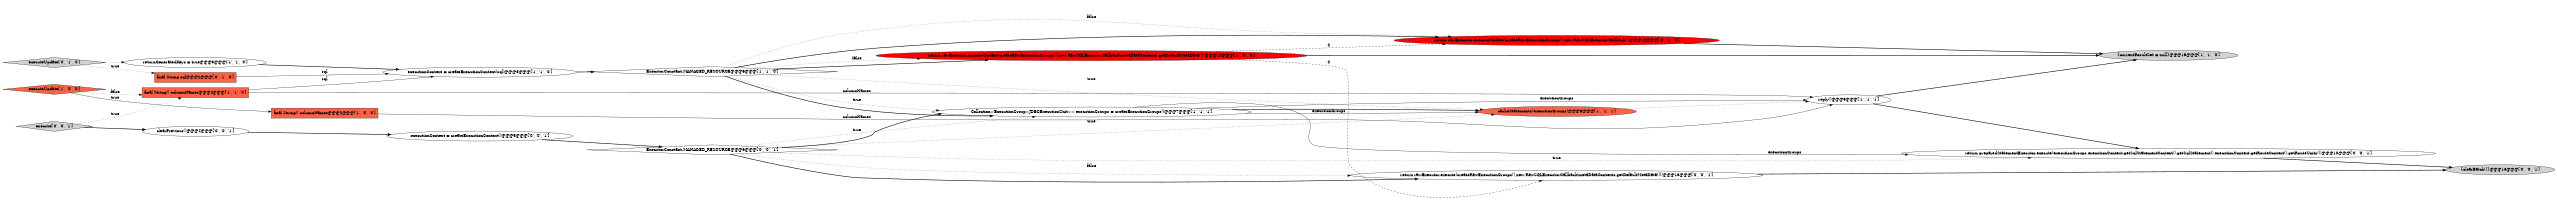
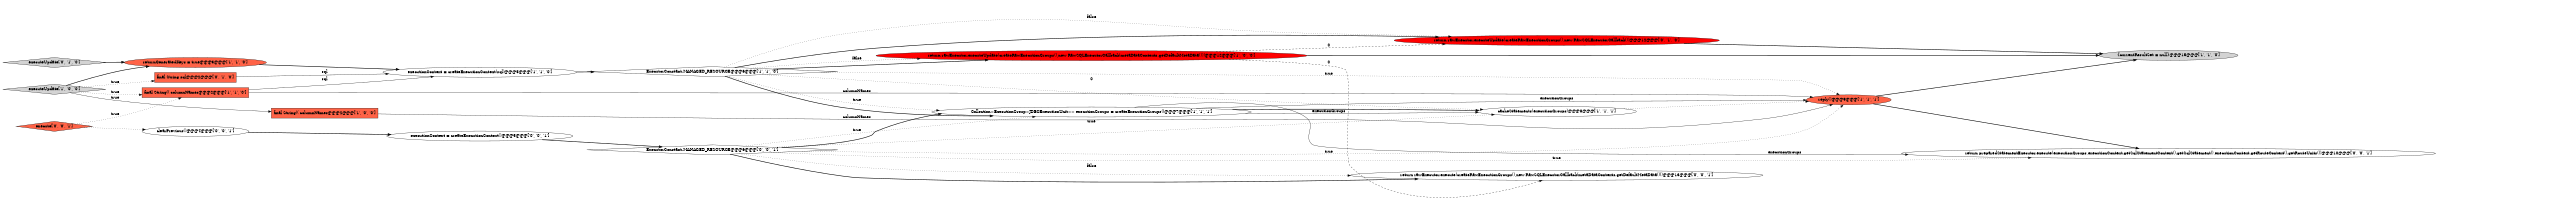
edge "executeUpdate['0', '1', '0']" -> "returnGeneratedKeys = true@@@3@@@['1', '1', '0']": style dotted -> bold
node "returnGeneratedKeys = true@@@3@@@['1', '1', '0']": fillcolor white -> tomato
edge "executeUpdate['0', '1', '0']" -> "final String sql@@@2@@@['0', '1', '0']": now "executeUpdate['1', '0', '0']" -> "final String sql@@@2@@@['0', '1', '0']"
edge "executeUpdate['1', '0', '0']" -> "returnGeneratedKeys = true@@@3@@@['1', '1', '0']": added
edge "ExecutorConstant.MANAGED_RESOURCE@@@6@@@['1', '1', '0']" -> "reply()@@@9@@@['1', '1', '1']": added, label "true"
edge "ExecutorConstant.MANAGED_RESOURCE@@@6@@@['1', '1', '0']" -> "cacheStatements(executionGroups)@@@8@@@['1', '1', '1']": label "true" -> "0"
node "executeUpdate['1', '0', '0']": fillcolor tomato -> lightgray
edge "executeUpdate['1', '0', '0']" -> "final String(( columnNames@@@2@@@['1', '1', '0']": label "false" -> "true"
node "reply()@@@9@@@['1', '1', '1']": fillcolor white -> tomato
node "cacheStatements(executionGroups)@@@8@@@['1', '1', '1']": fillcolor tomato -> white
node "execute['0', '0', '1']": fillcolor lightgray -> tomato
edge "execute['0', '0', '1']" -> "clearPrevious()@@@4@@@['0', '0', '1']": style bold -> dotted
edge "ExecutorConstant.MANAGED_RESOURCE@@@6@@@['0', '0', '1']" -> "reply()@@@9@@@['1', '1', '1']": added, label "true"
node "{clearBatch()}@@@16@@@['0', '0', '1']": removed
